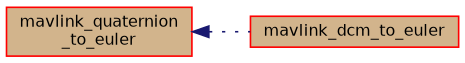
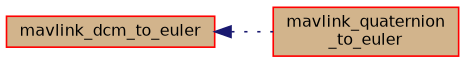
edge "mavlink_dcm_to_euler" -> "mavlink_quaternion _to_euler": reversed
